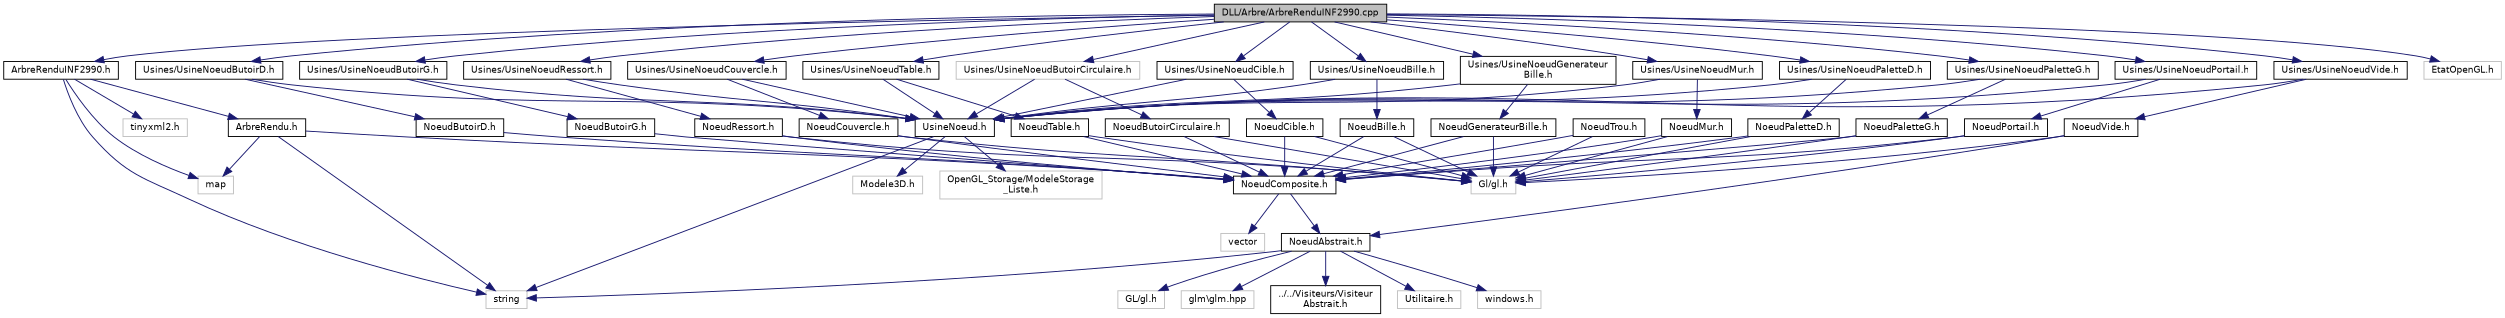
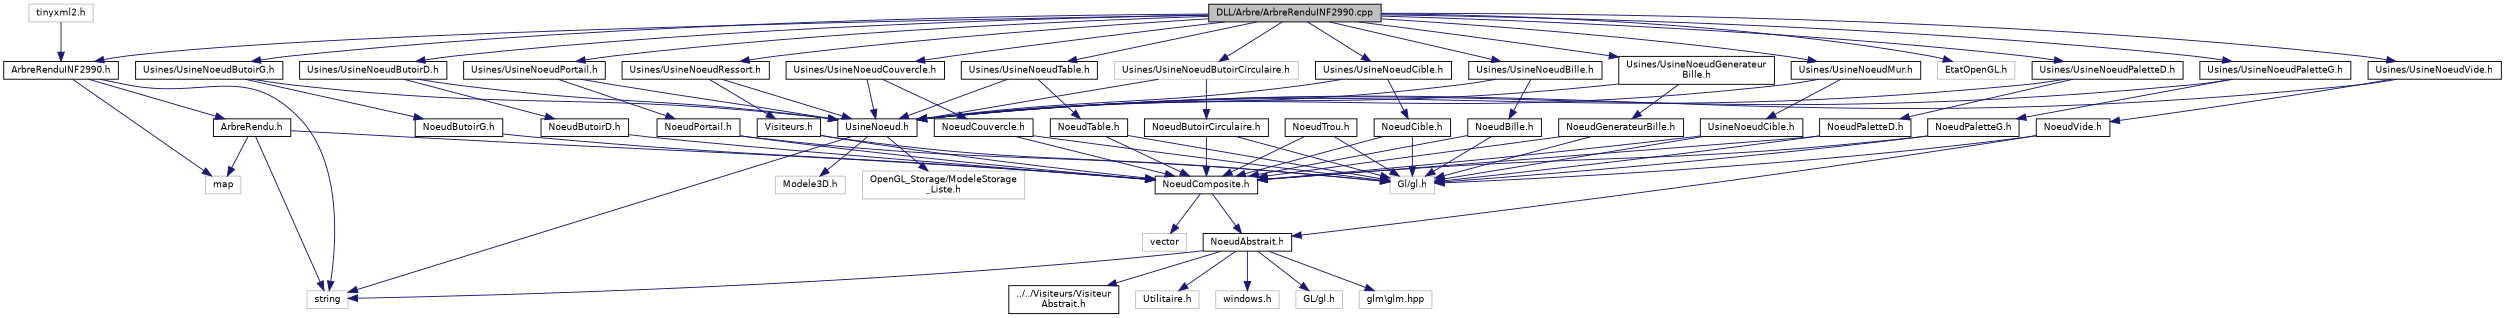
edge "ArbreRenduINF2990.h" -> "tinyxml2.h": reversed
node "NoeudRessort.h": label "NoeudRessort.h" -> "Visiteurs.h"
node "NoeudMur.h": label "NoeudMur.h" -> "UsineNoeudCible.h"
